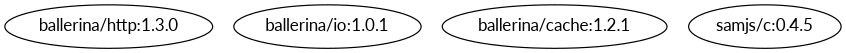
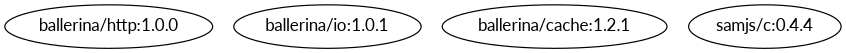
node "ballerina/http:1.3.0": label "ballerina/http:1.3.0" -> "ballerina/http:1.0.0"
node "samjs/c:0.4.5": label "samjs/c:0.4.5" -> "samjs/c:0.4.4"
